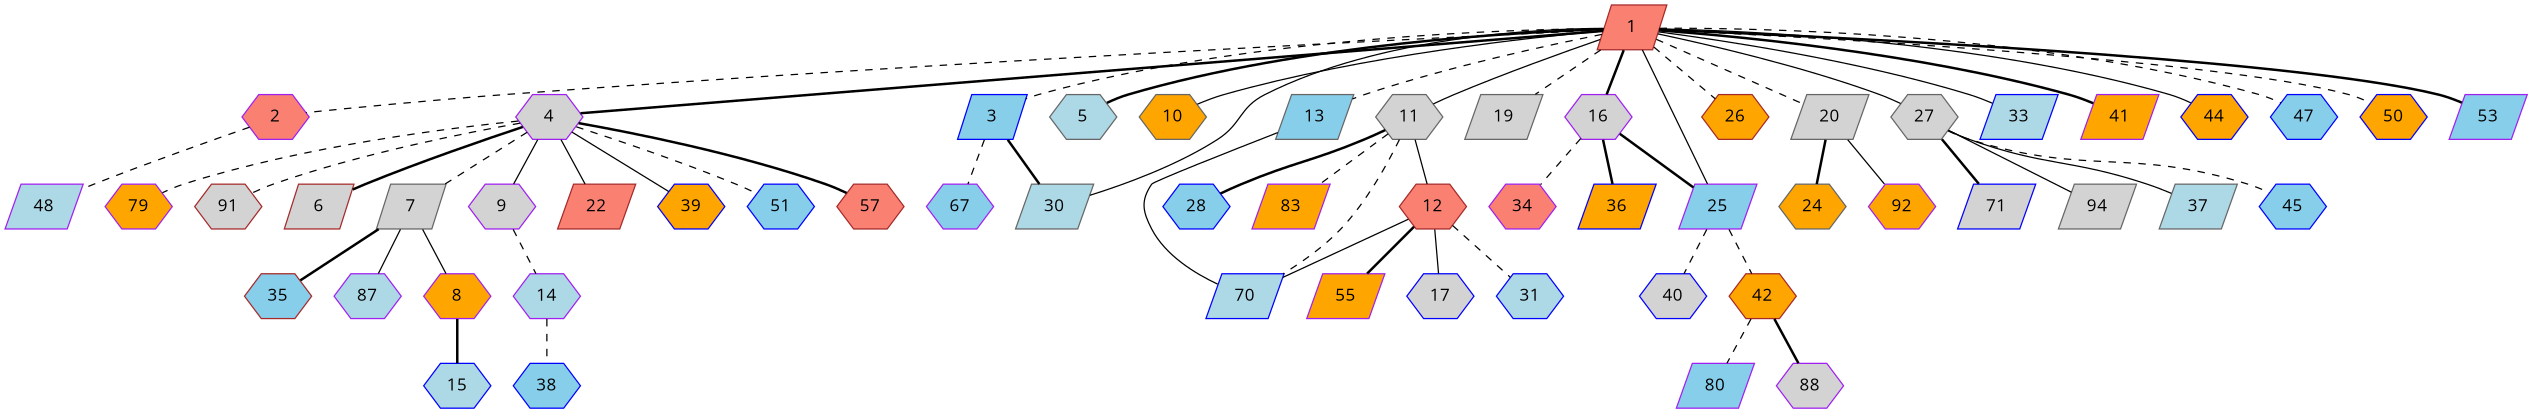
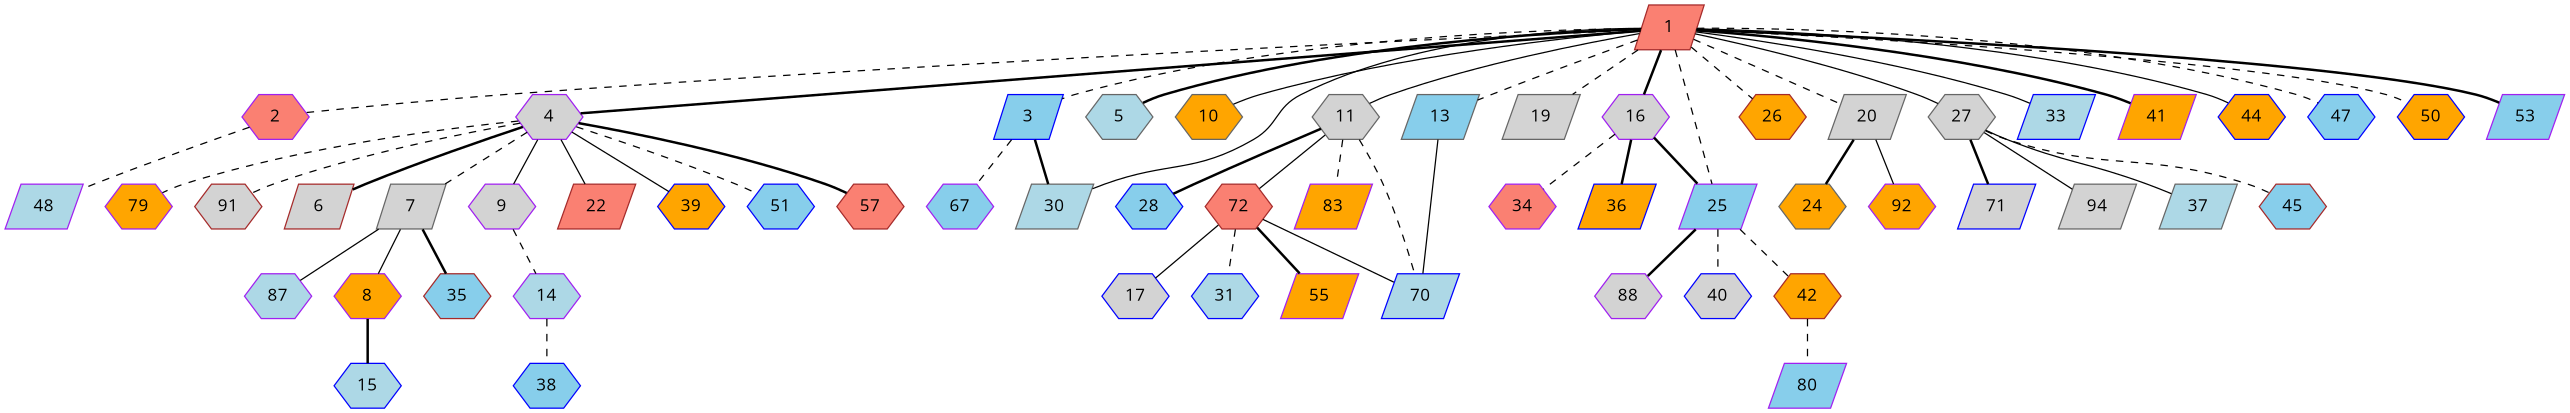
edge "1" -- "25": style solid -> dashed
node "12": label "12" -> "72"
node "45": color blue -> brown
edge "42" -- "88": now "25" -- "88"
